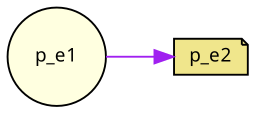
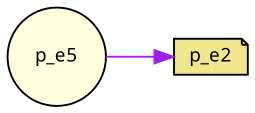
node "p_e1": label "p_e1" -> "p_e5"
